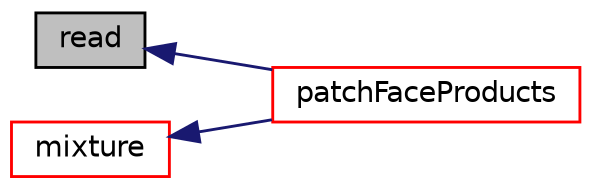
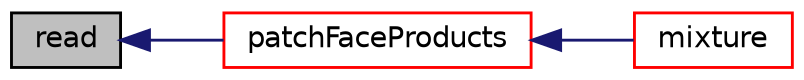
edge "patchFaceProducts" -> "mixture": reversed
